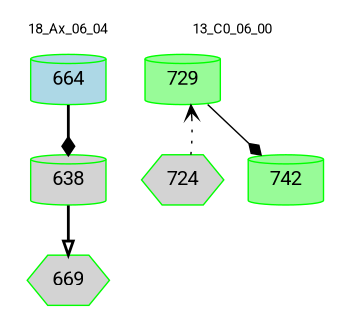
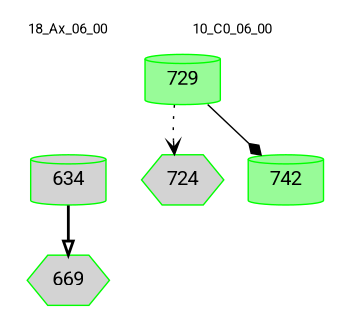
cluster "18_Ax_06_04": label "18_Ax_06_04" -> "18_Ax_06_00"
cluster "13_C0_06_00": label "13_C0_06_00" -> "10_C0_06_00"
node "664": removed
edge "724" -> "729": reversed
node "638": label "638" -> "634"
